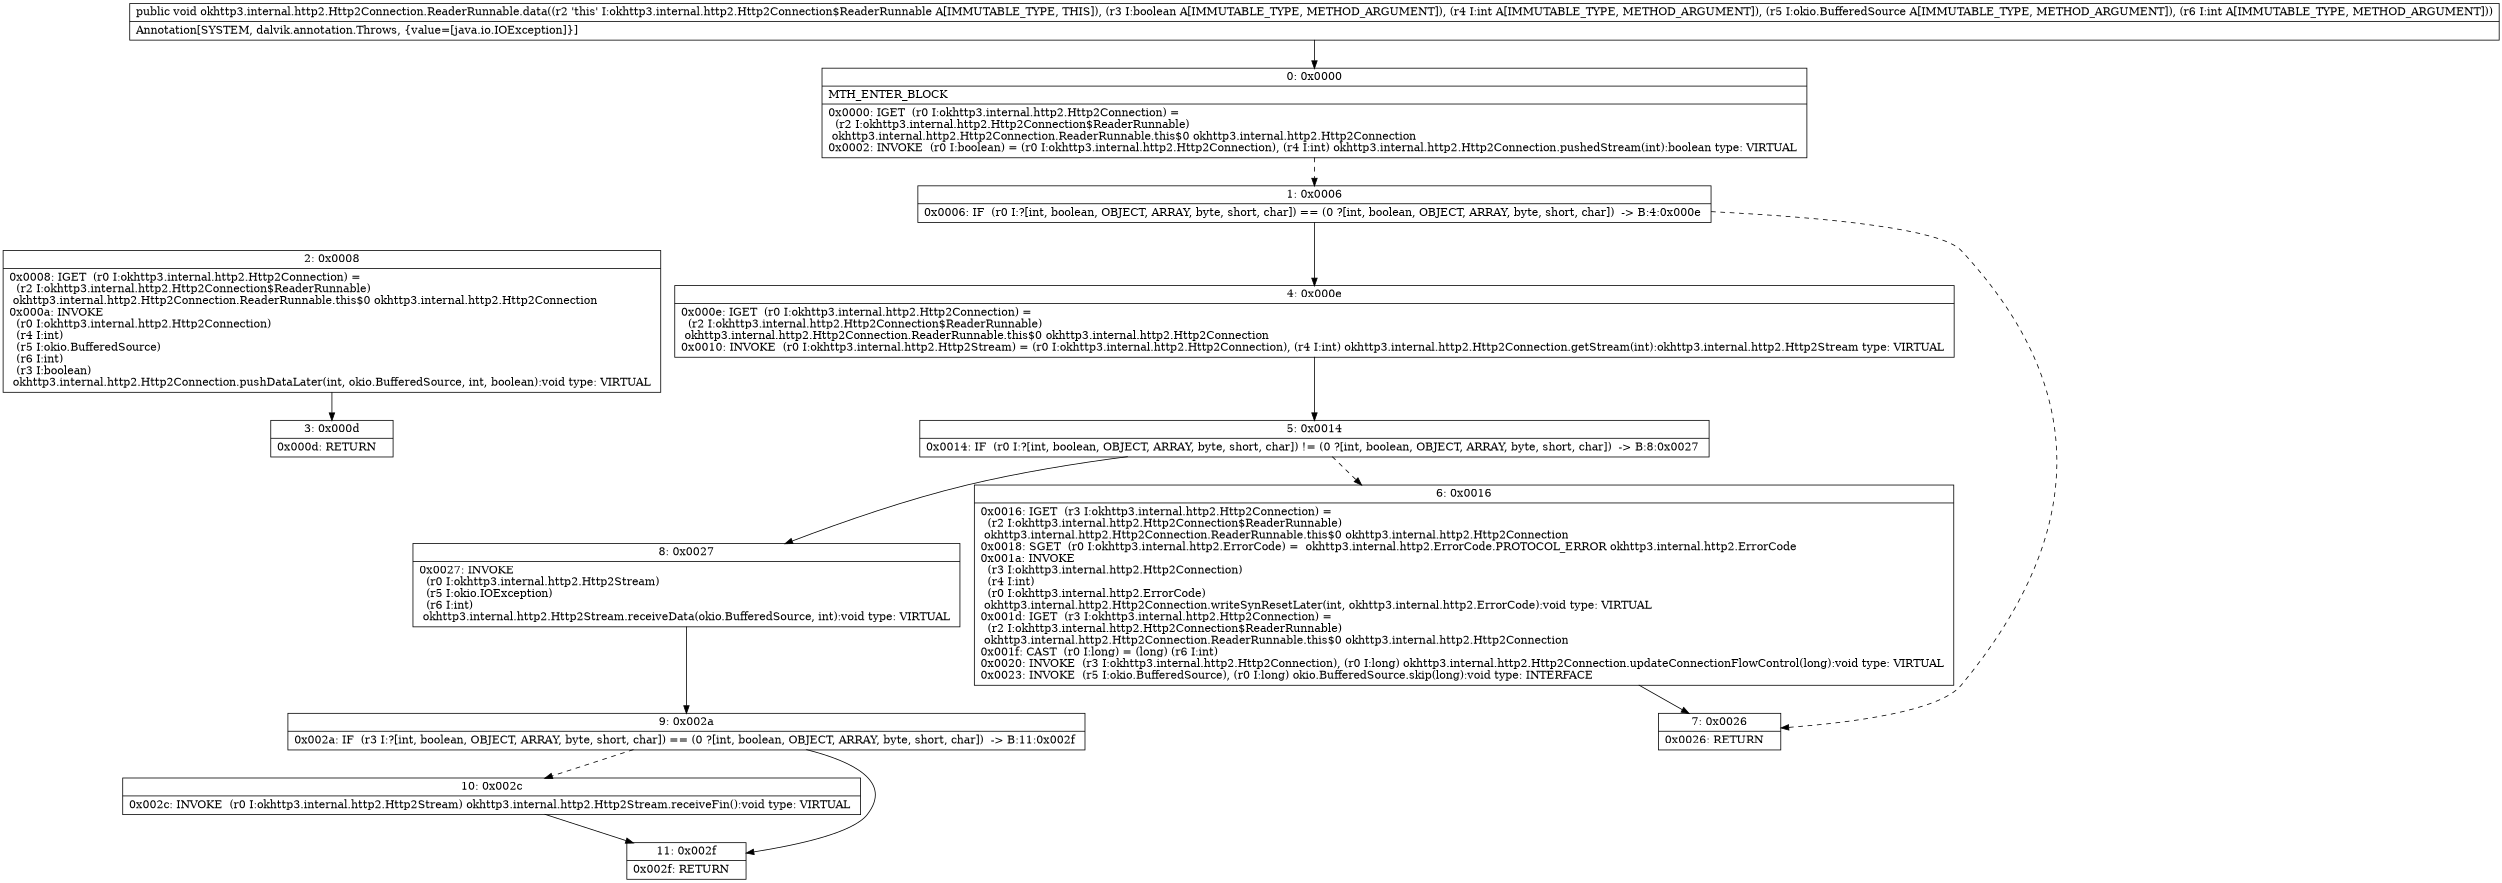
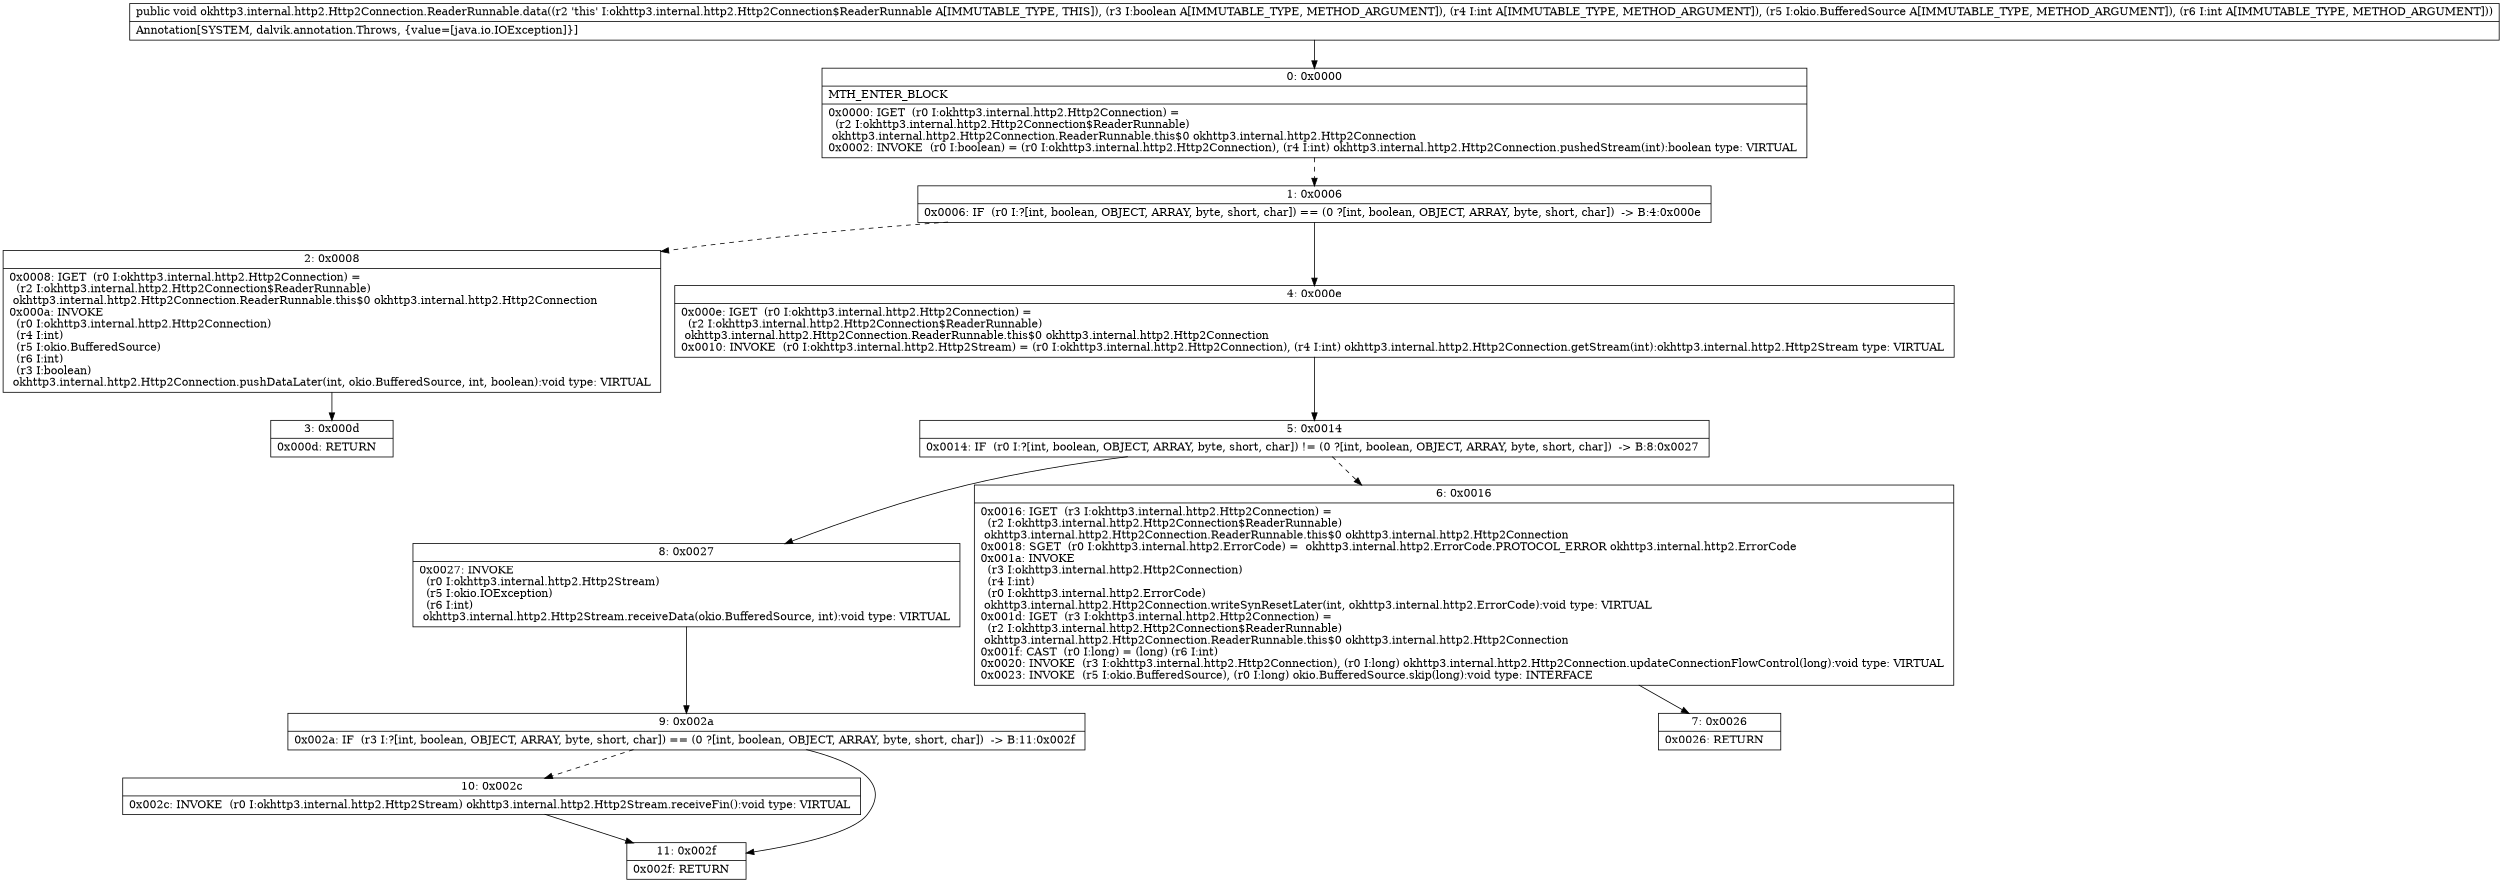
edge "1: 0x0006" -> "7: 0x0026": now "1: 0x0006" -> "2: 0x0008"
